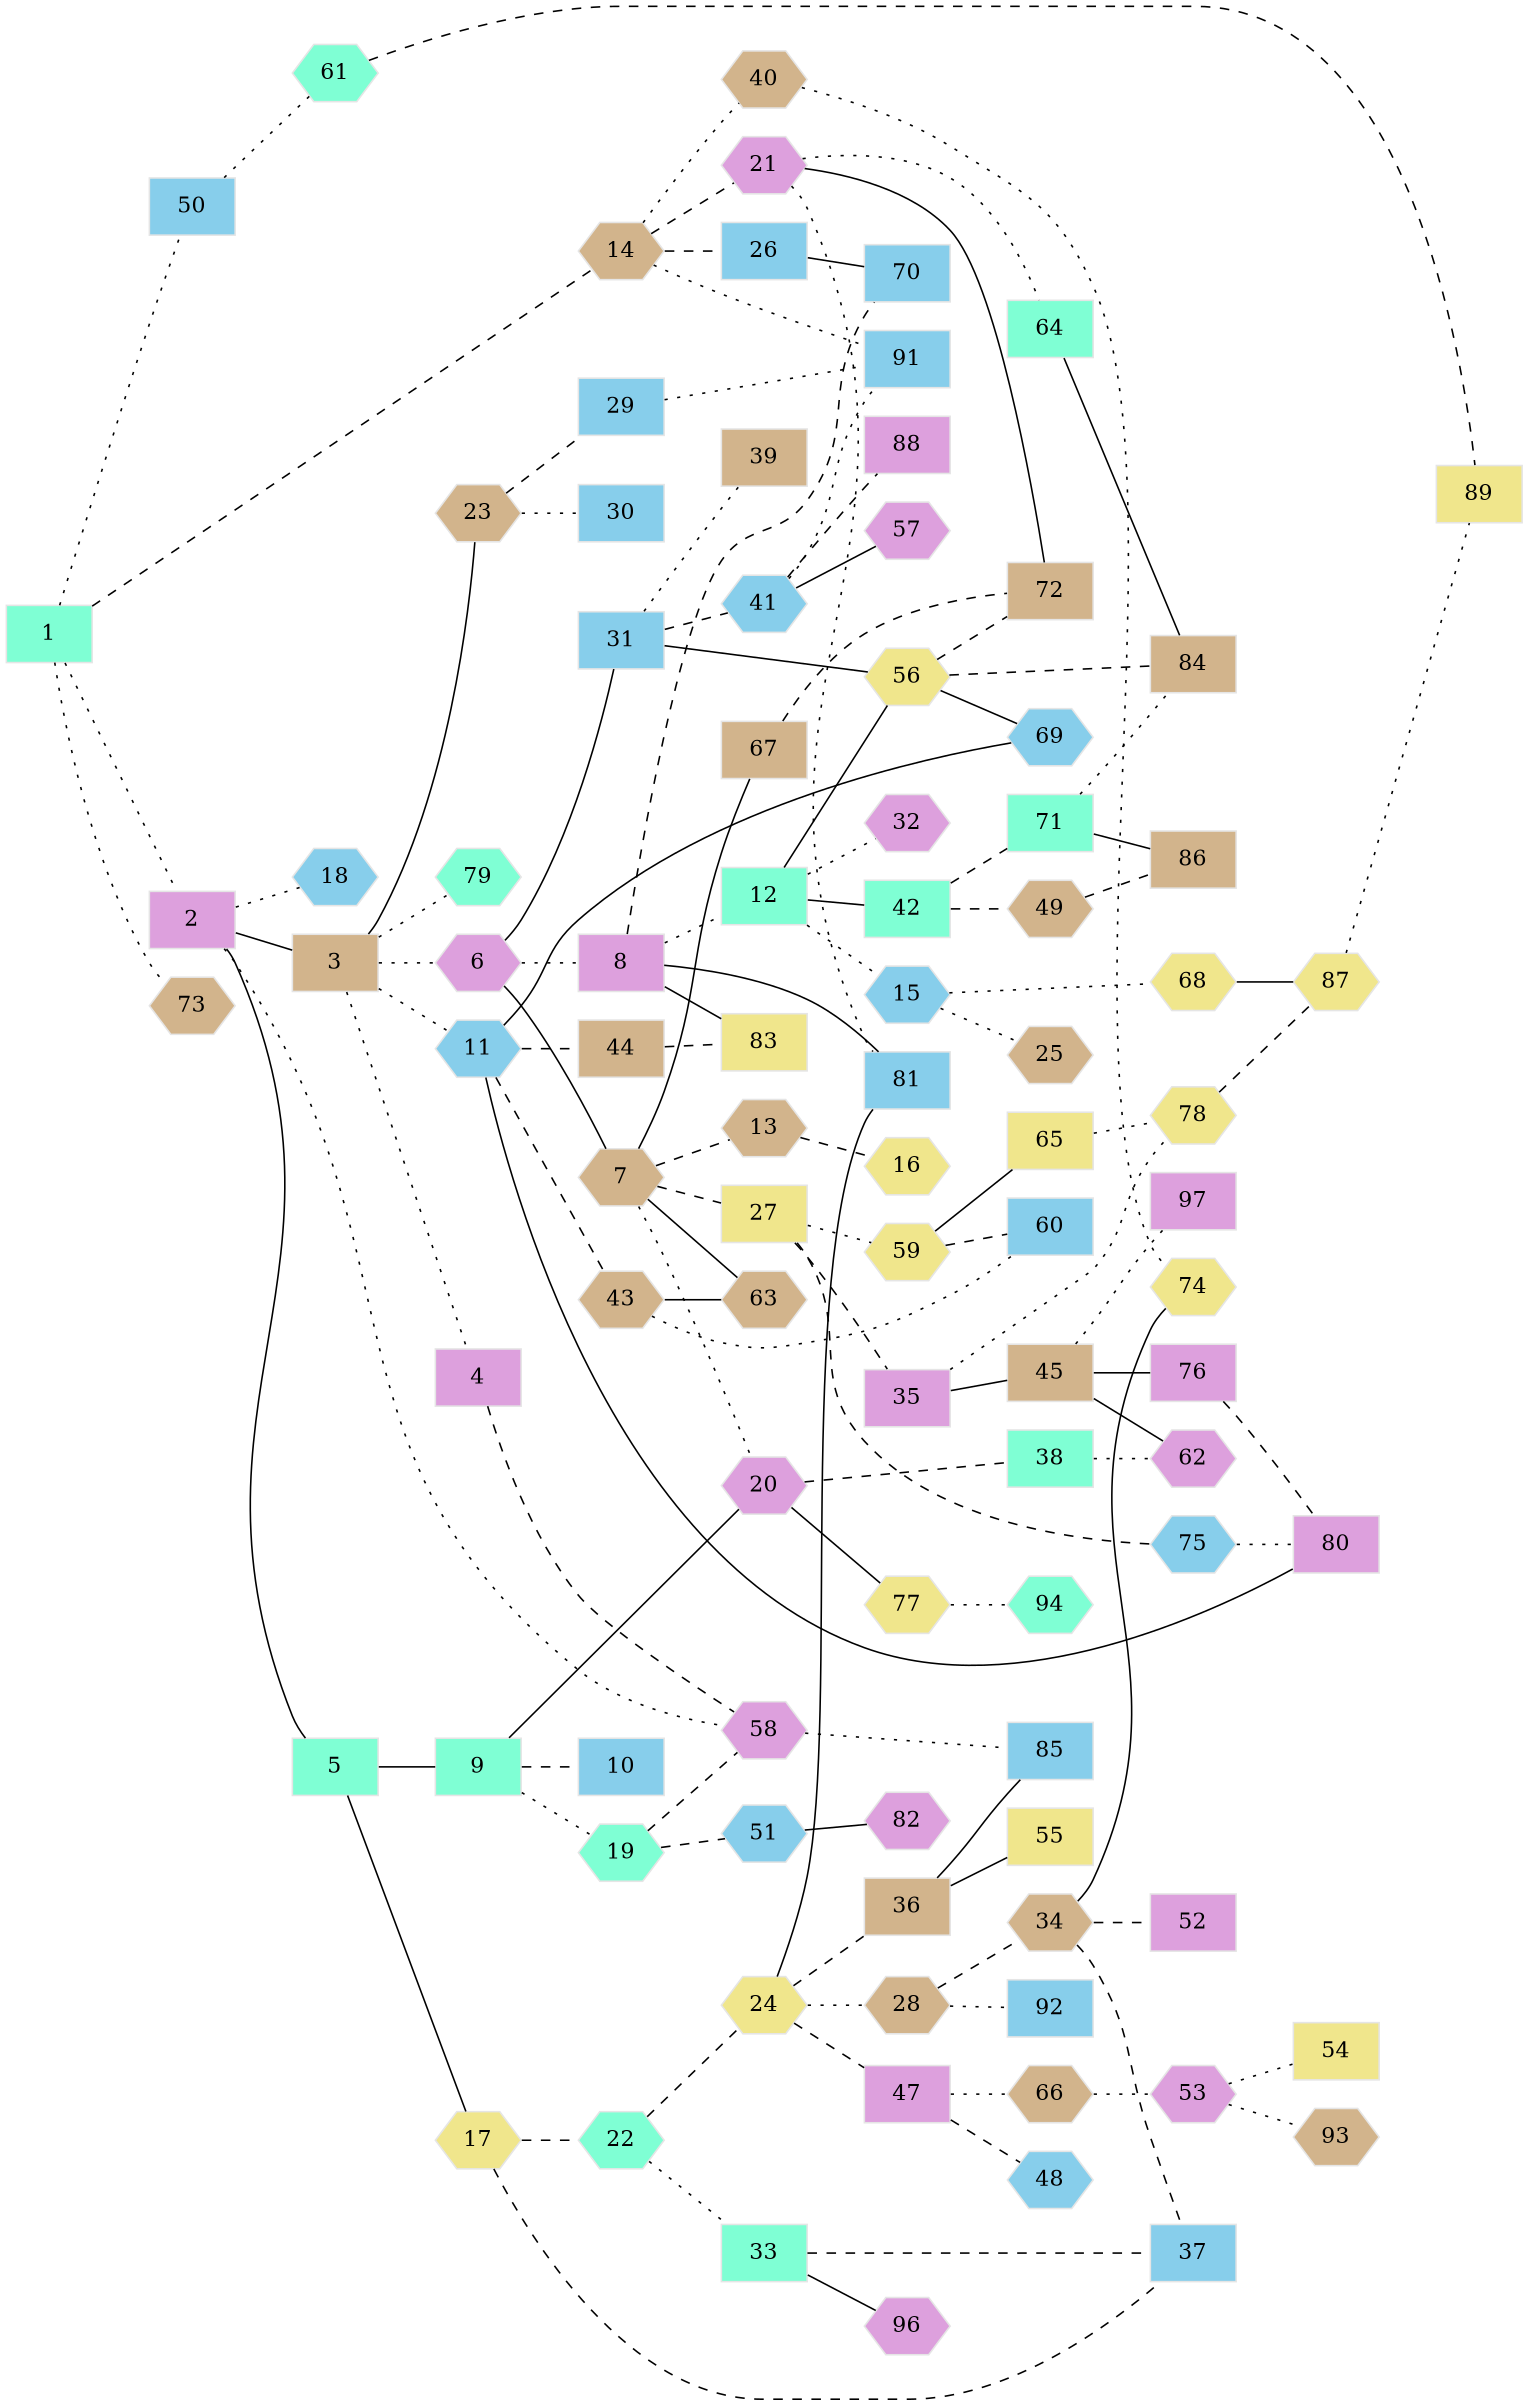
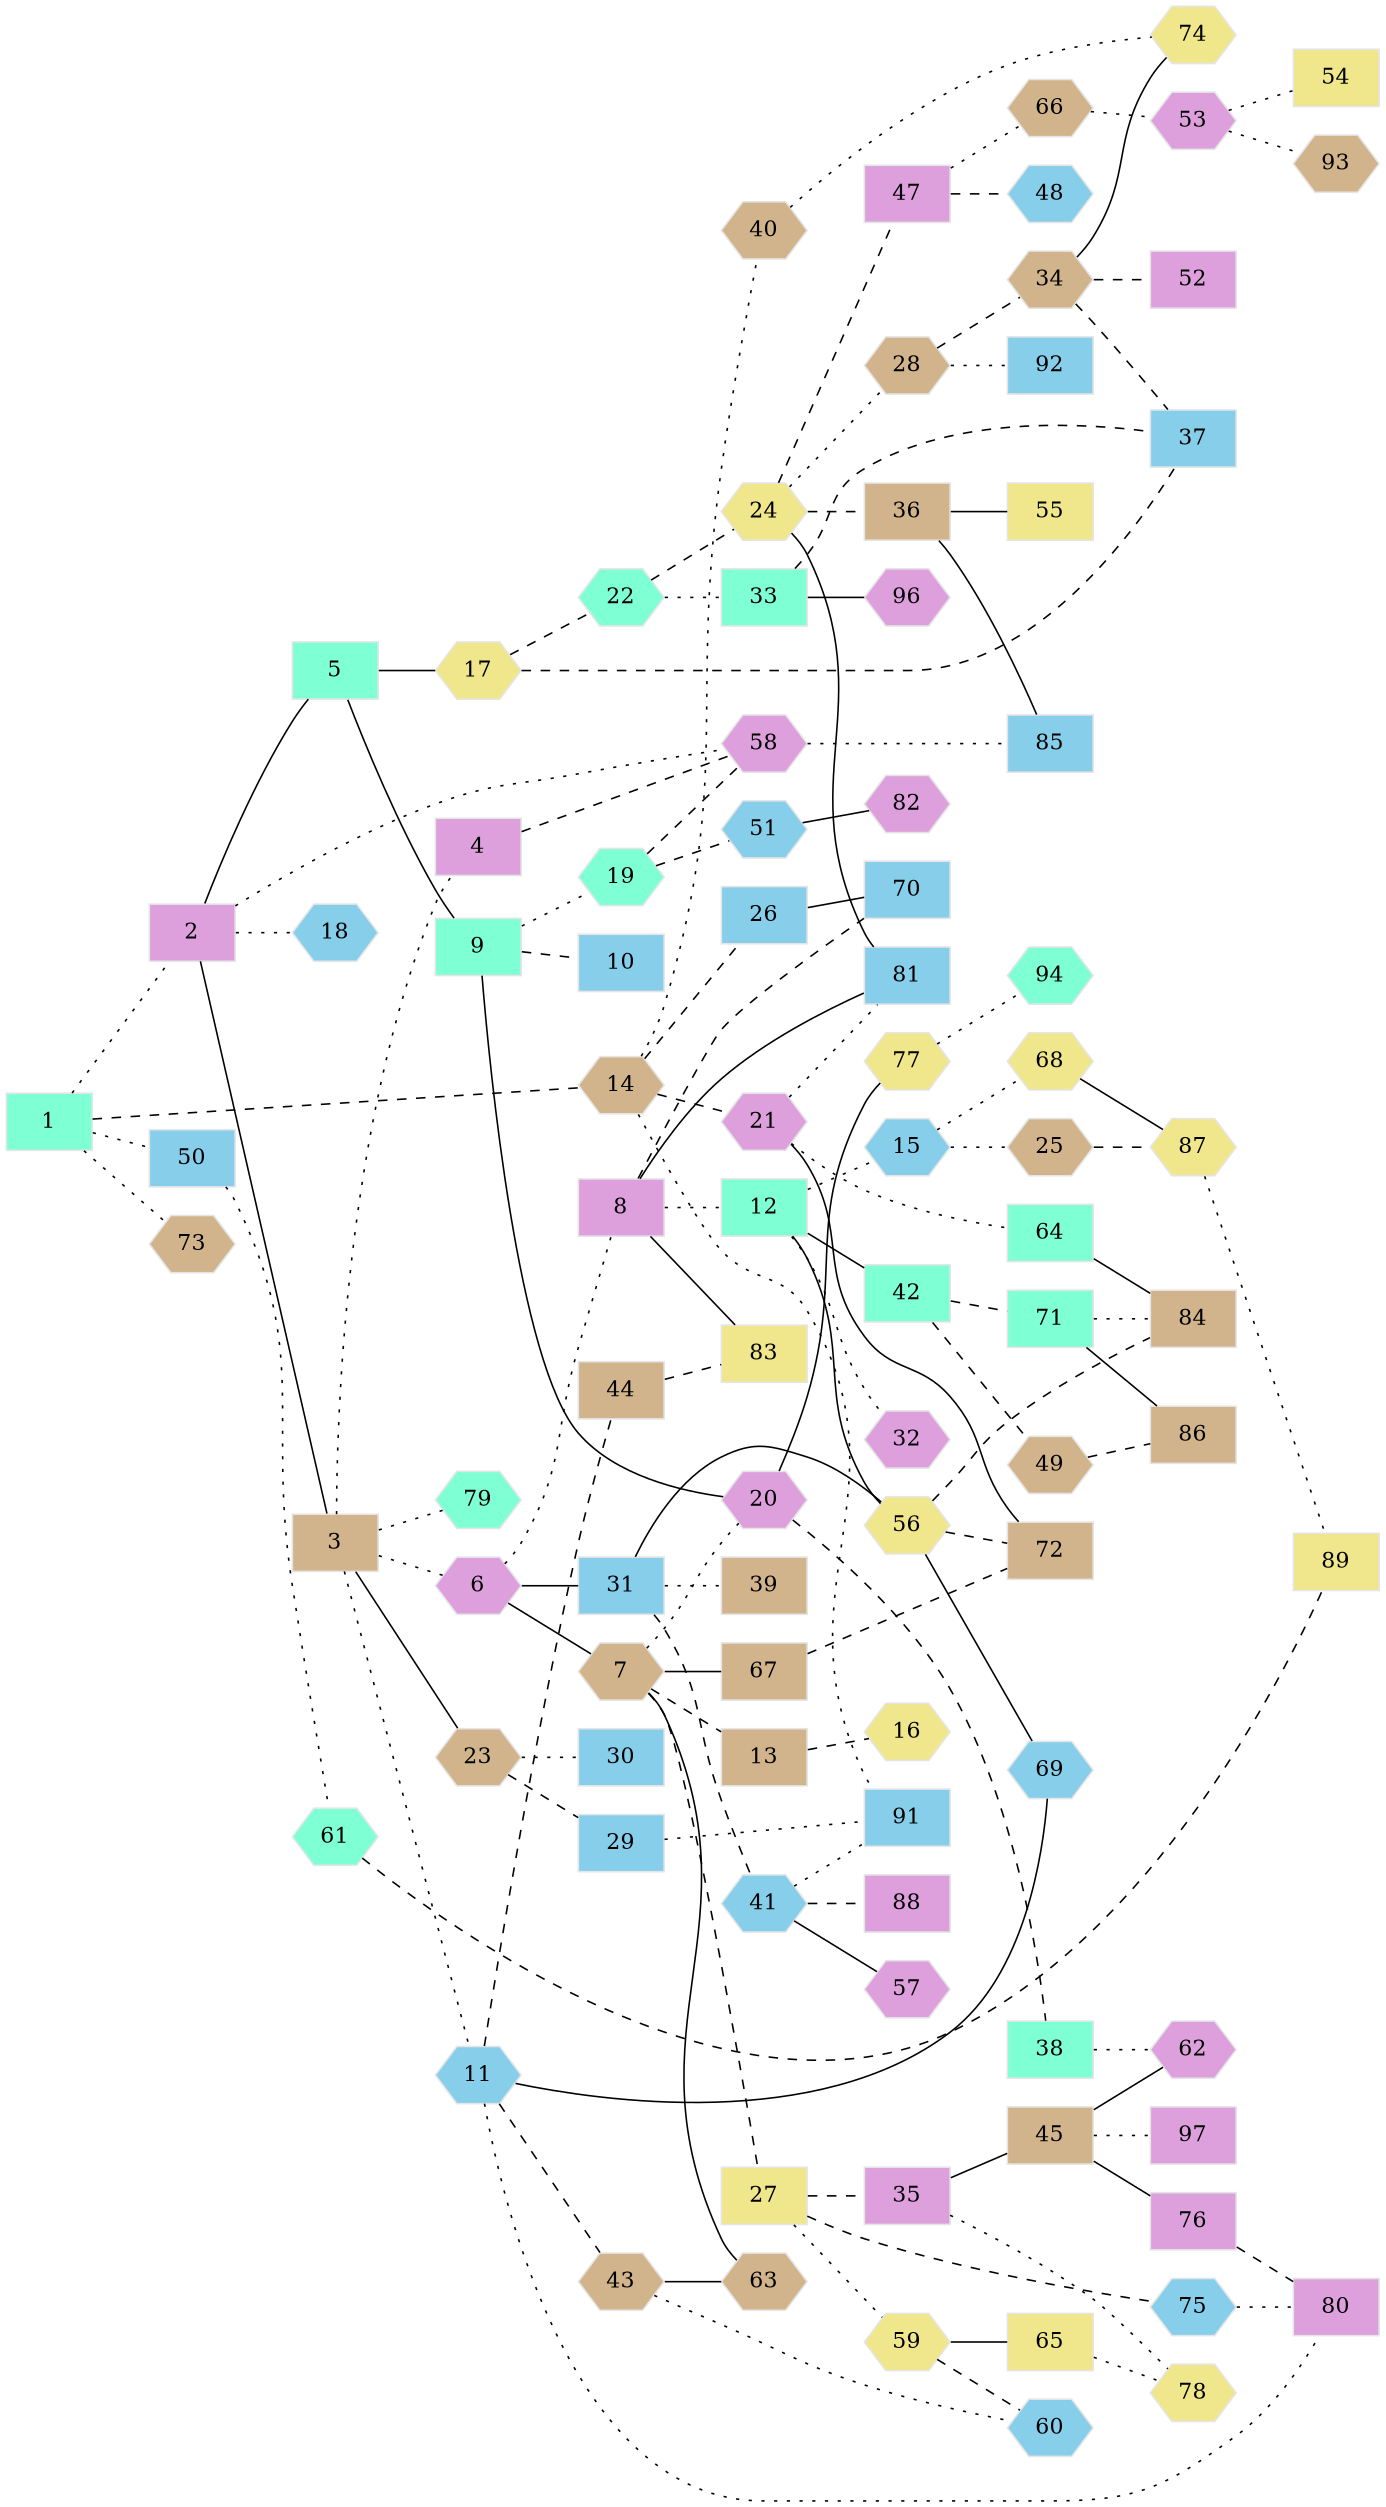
edge "87" -- "78": now "87" -- "25"
node "13": shape hexagon -> box
node "60": shape box -> hexagon
edge "11" -- "80": style solid -> dotted
